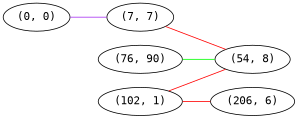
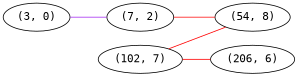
node "(0, 0)": label "(0, 0)" -> "(3, 0)"
node "(7, 7)": label "(7, 7)" -> "(7, 2)"
node "(76, 90)": removed
node "(102, 1)": label "(102, 1)" -> "(102, 7)"
